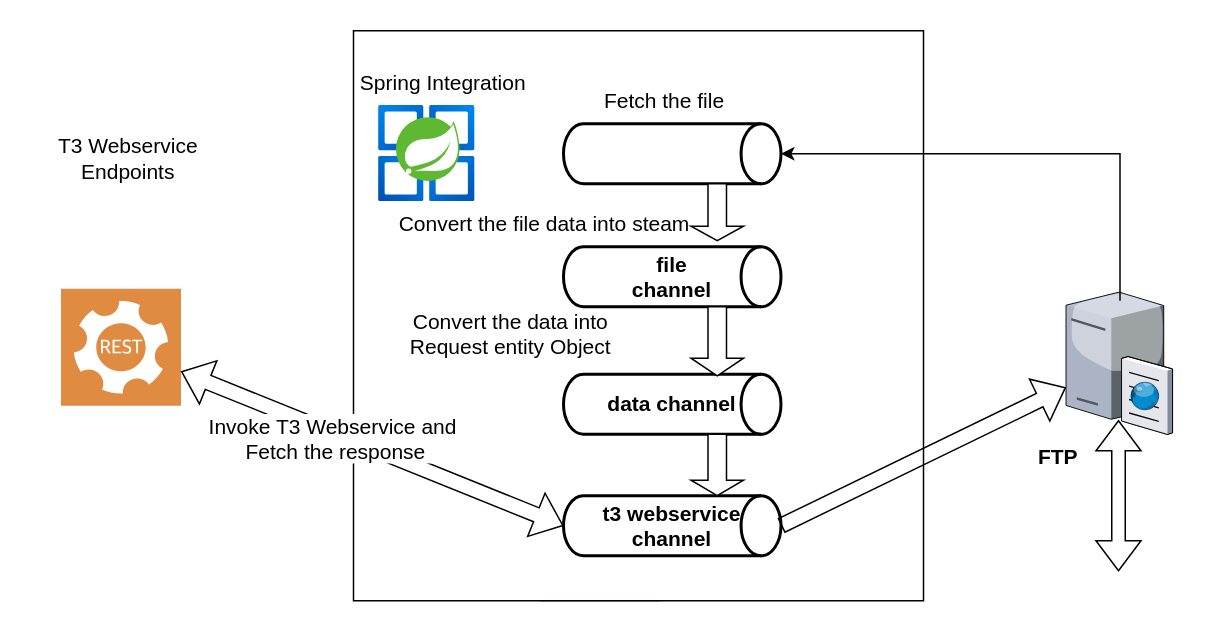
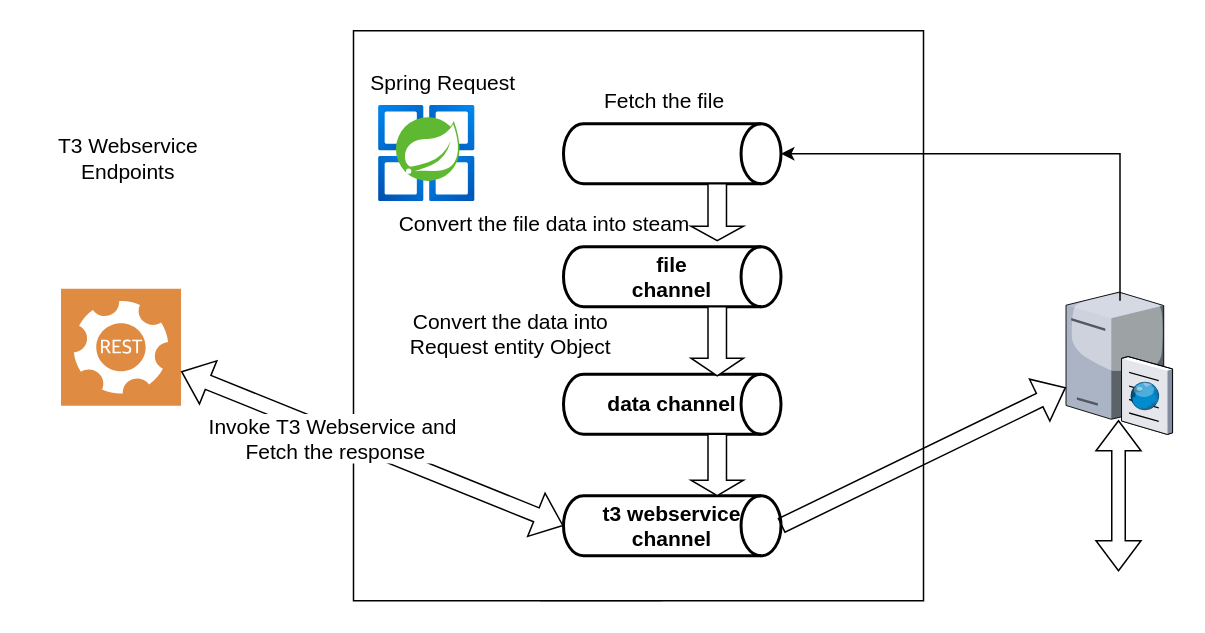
node "Spring Integration": label "Spring Integration" -> "Spring Request"
node "FTP": removed
